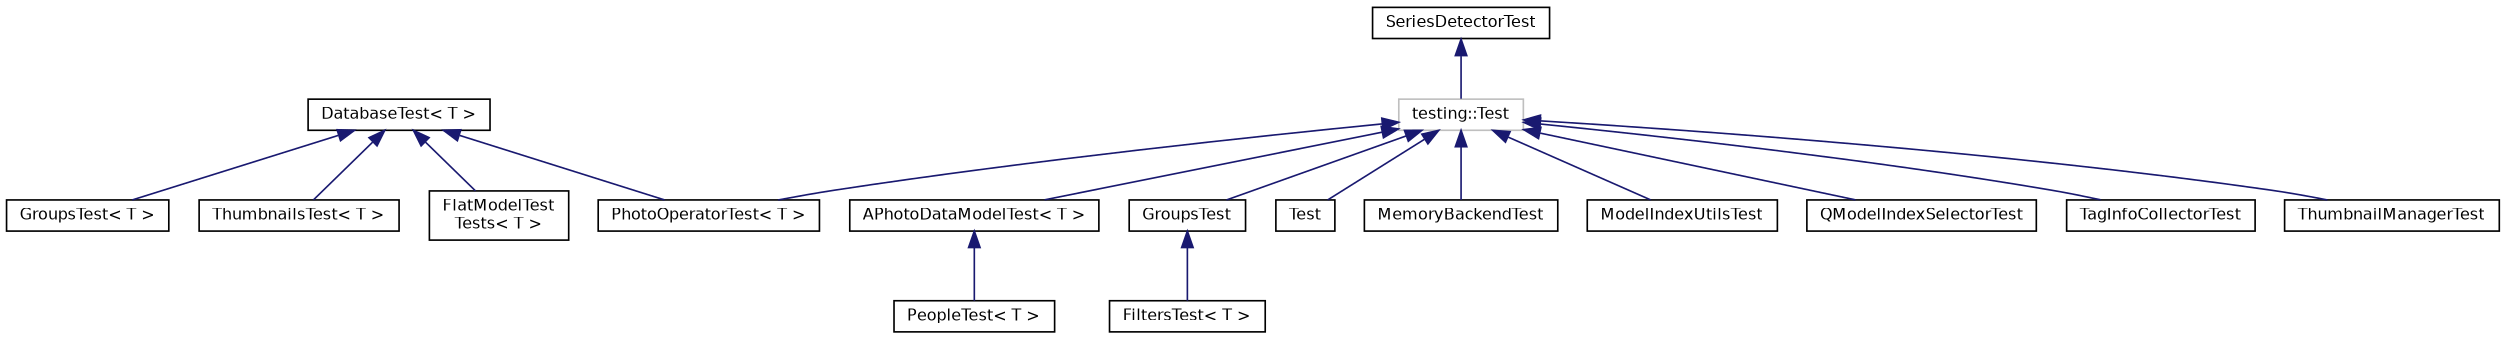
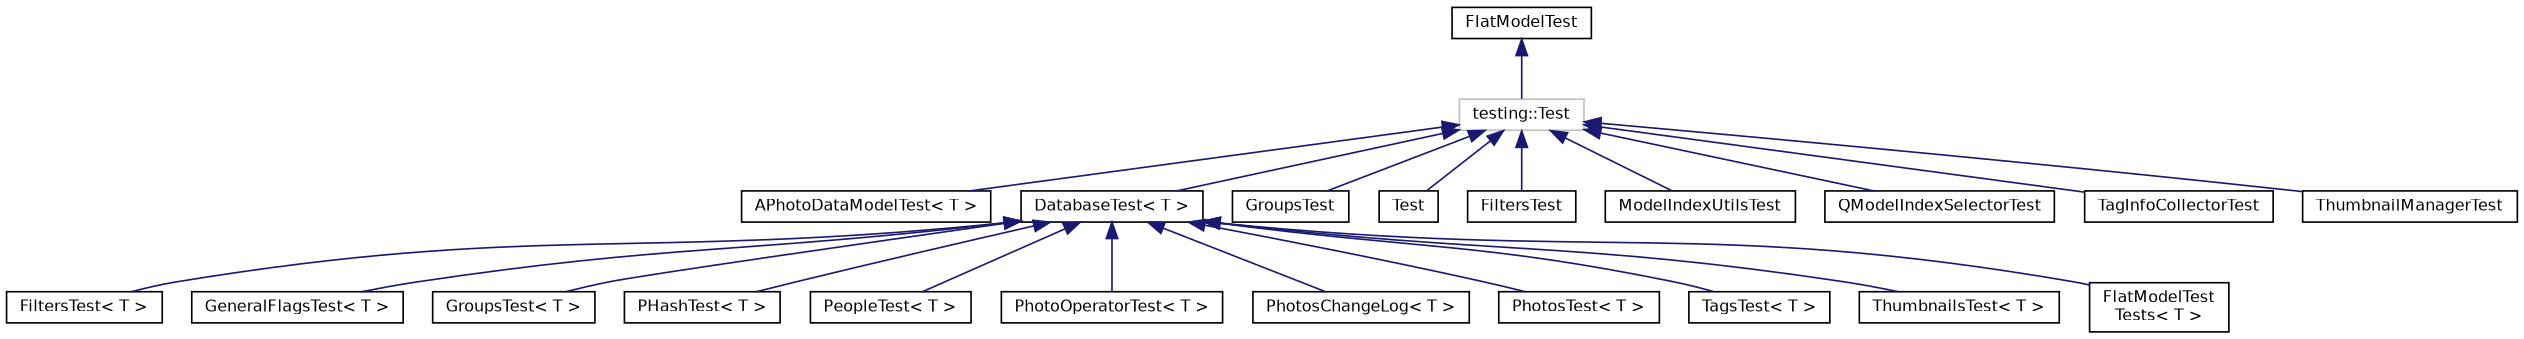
node "SeriesDetectorTest": label "SeriesDetectorTest" -> "FlatModelTest"
edge "PhotoOperatorTest< T >" -> "testing::Test": now "DatabaseTest< T >" -> "testing::Test"
node "MemoryBackendTest": label "MemoryBackendTest" -> "FiltersTest"
edge "PeopleTest< T >" -> "APhotoDataModelTest< T >": now "PeopleTest< T >" -> "DatabaseTest< T >"
edge "FiltersTest< T >" -> "GroupsTest": now "FiltersTest< T >" -> "DatabaseTest< T >"
node "GeneralFlagsTest< T >": added
node "PHashTest< T >": added
node "PhotosChangeLog< T >": added
node "PhotosTest< T >": added
node "TagsTest< T >": added
